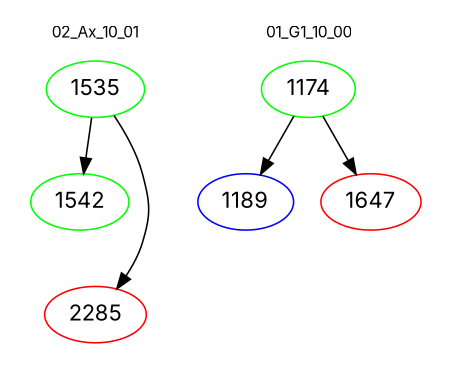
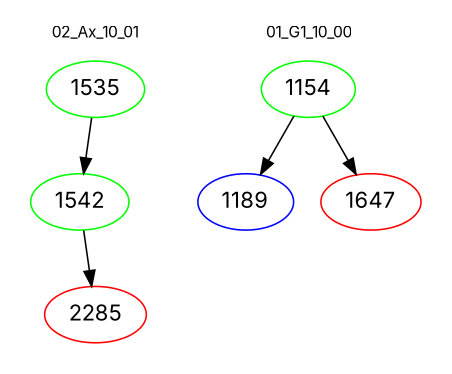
node "1174": label "1174" -> "1154"
edge "1535" -> "2285": now "1542" -> "2285"
